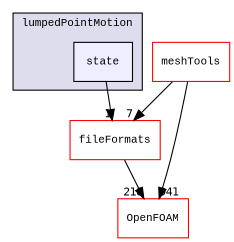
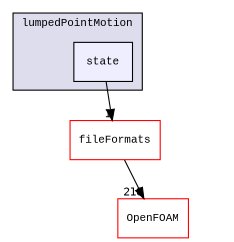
node "meshTools": removed
